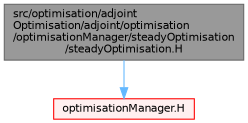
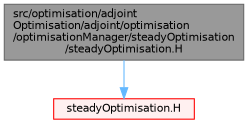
node "optimisationManager.H": label "optimisationManager.H" -> "steadyOptimisation.H"
